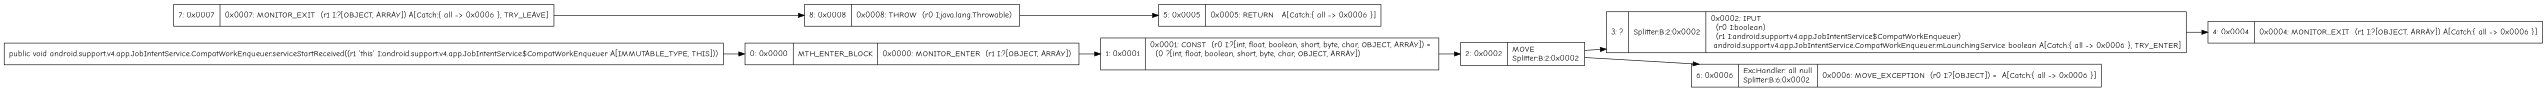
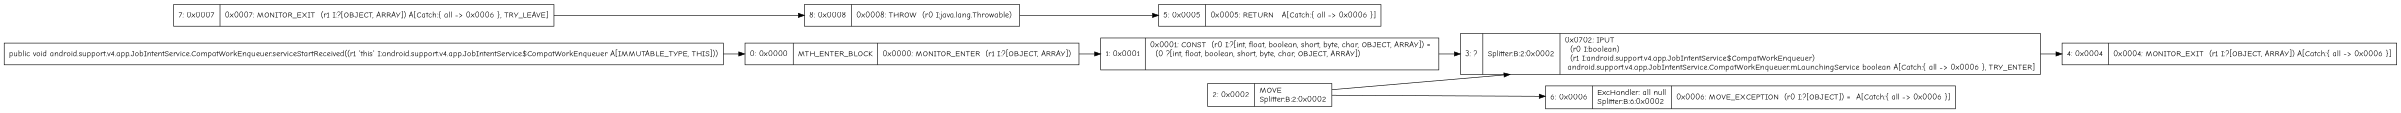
node "3: ?": text "0x0002: IPUT" -> "0x0702: IPUT"
edge "1: 0x0001" -> "2: 0x0002": now "1: 0x0001" -> "3: ?"
